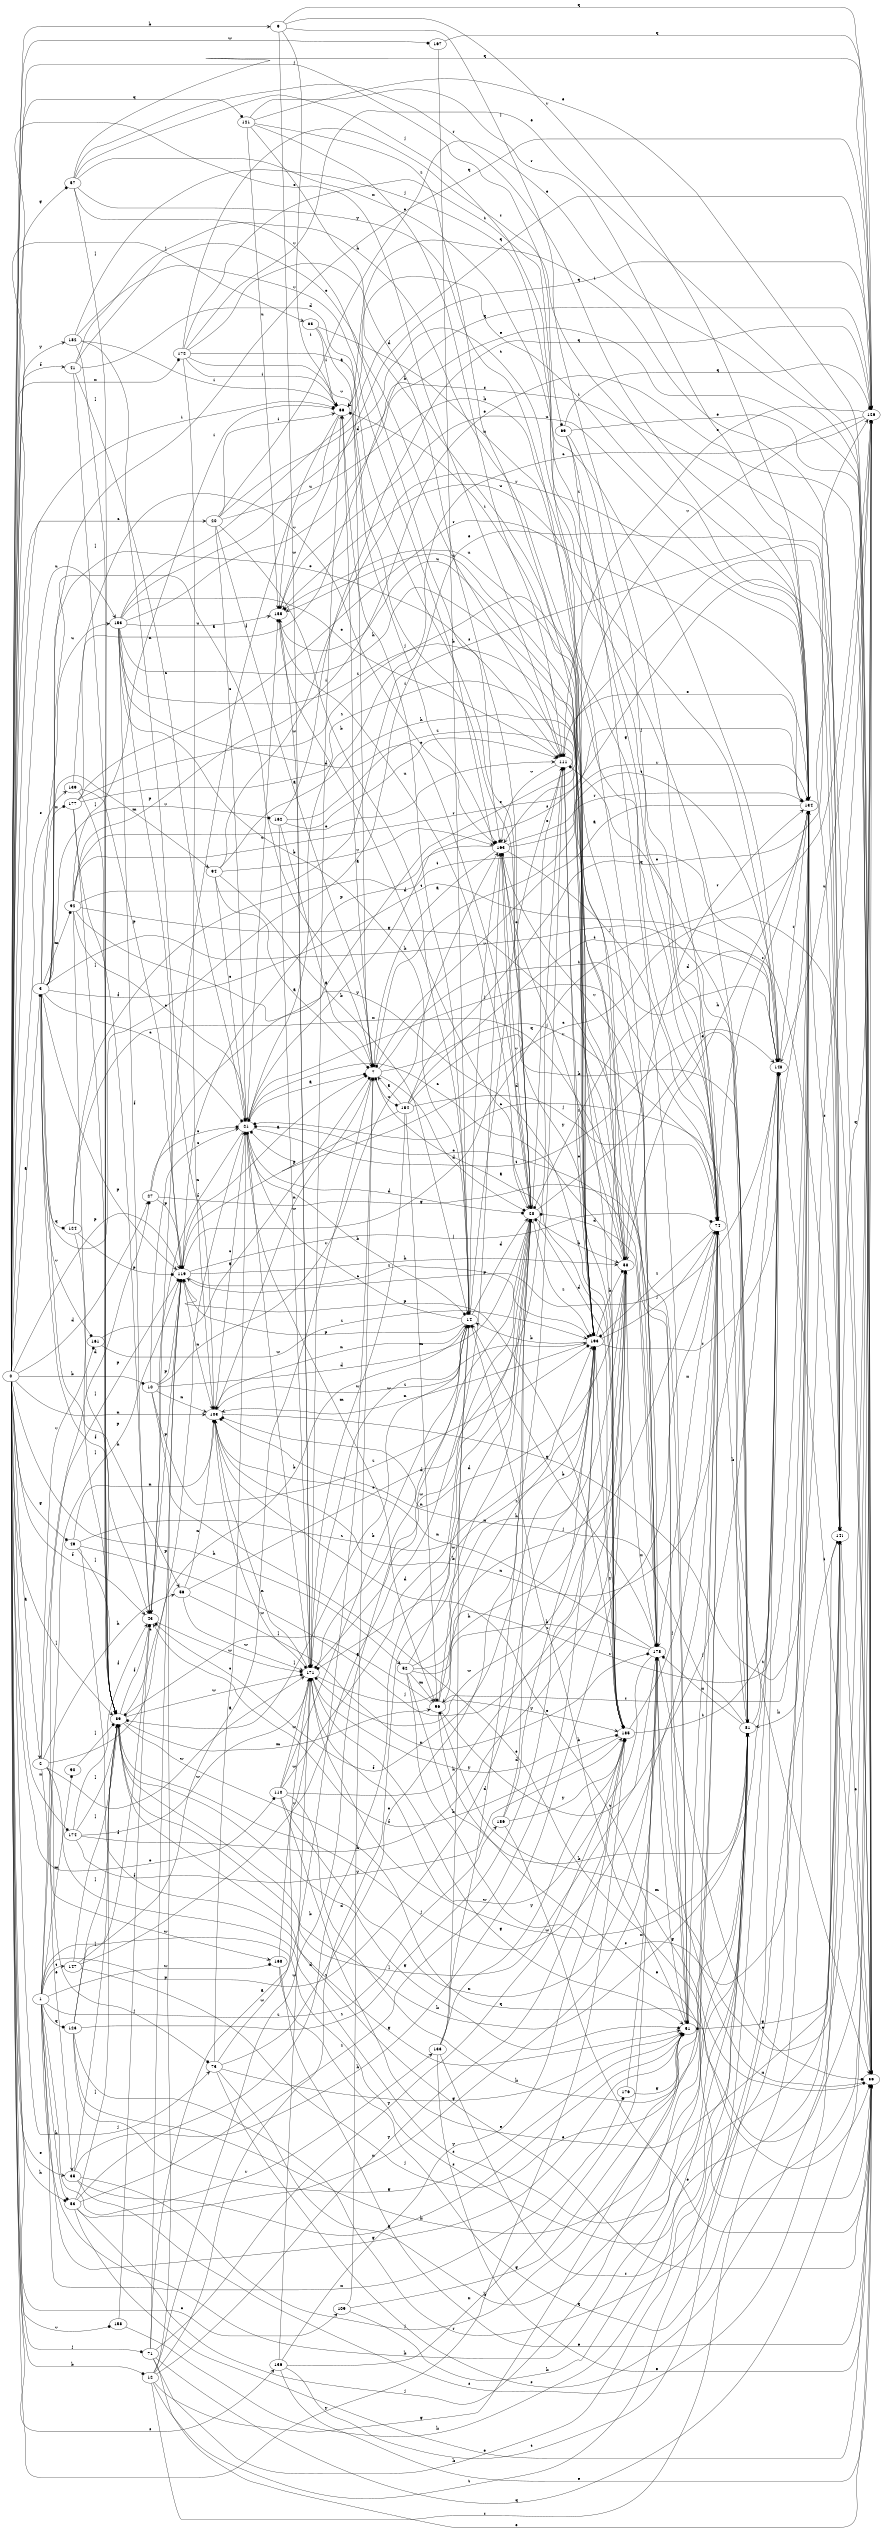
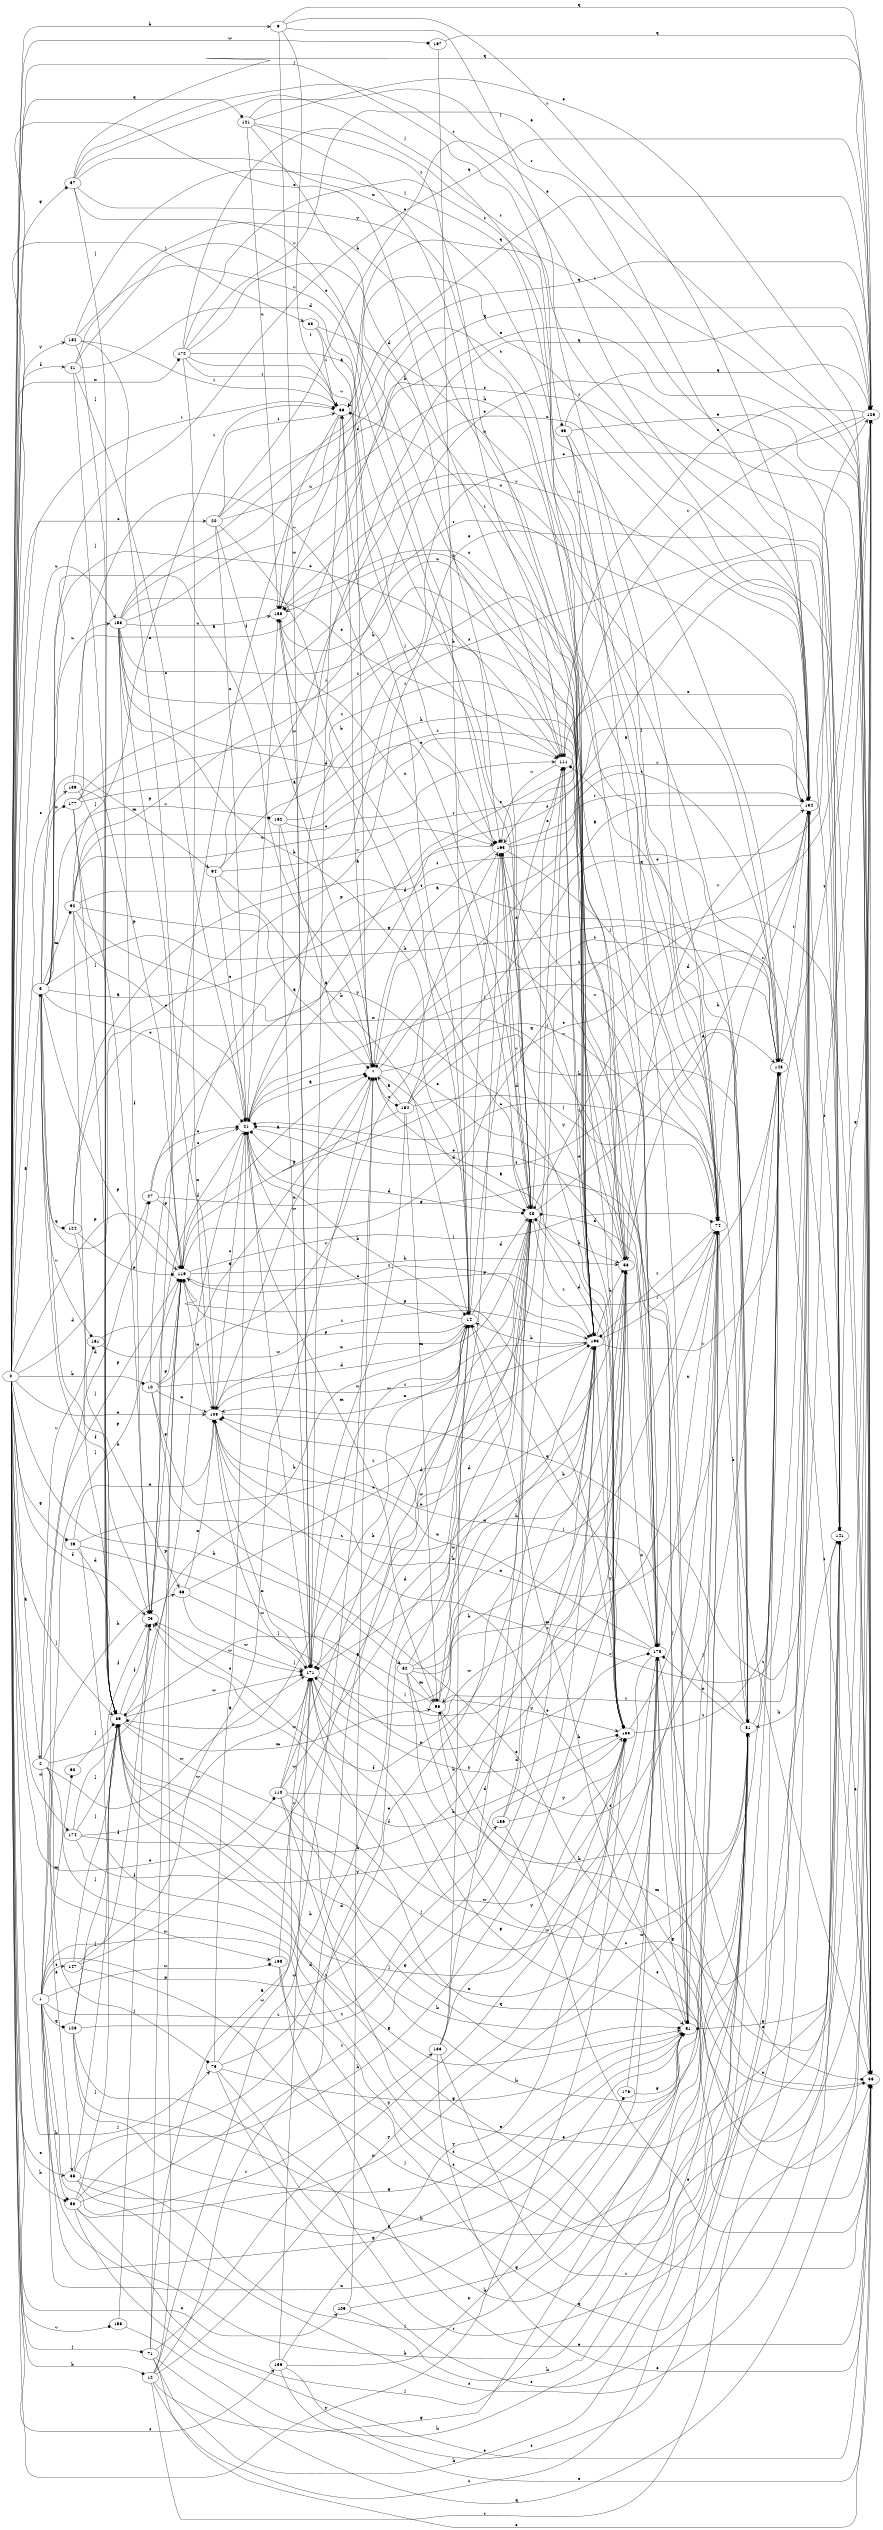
edge "126" -> "148": label "u" -> "t"
edge "177" -> "43": label "f" -> "a"
edge "49" -> "89": label "l" -> "d"
edge "178" -> "96": label "b" -> "m"
